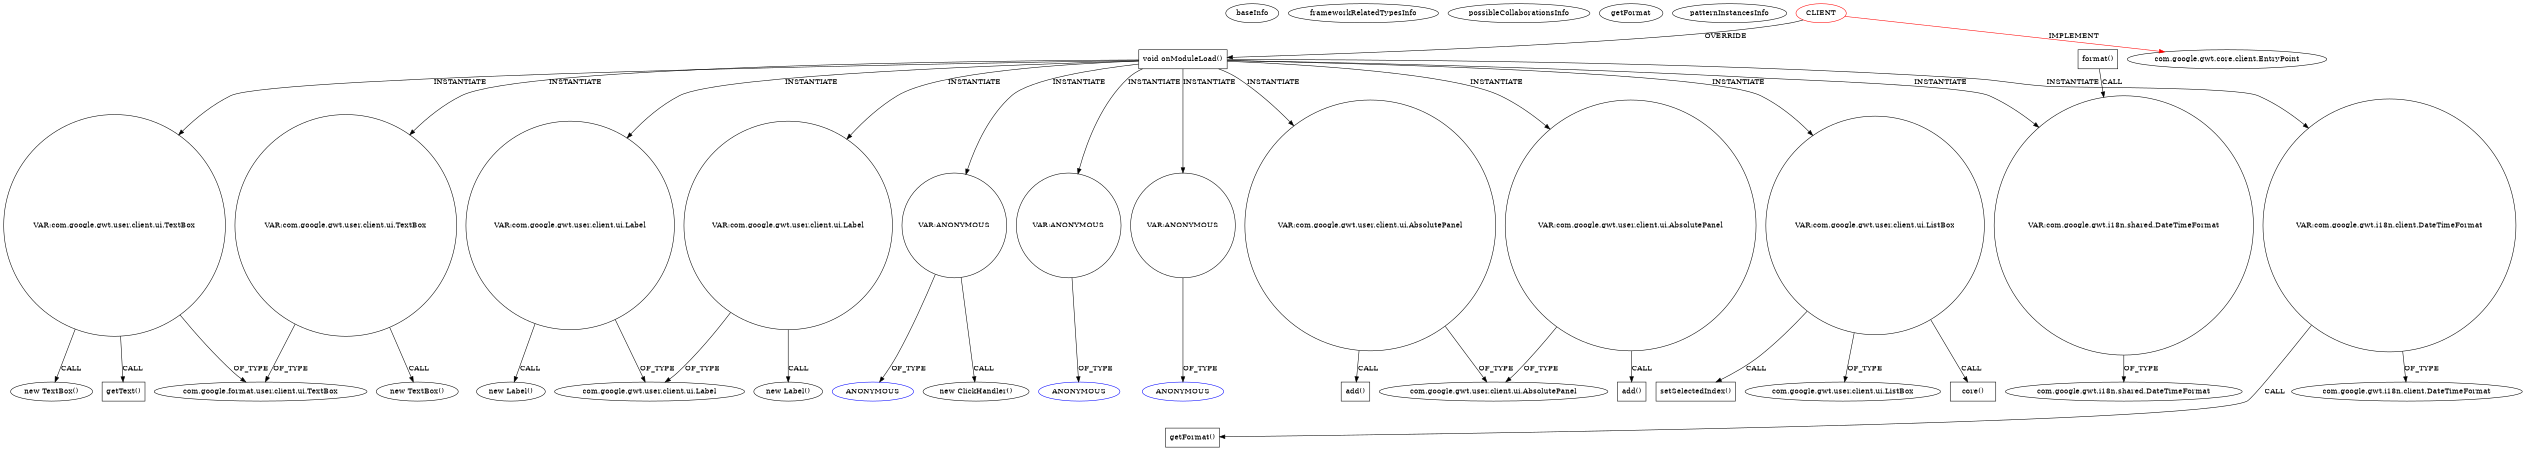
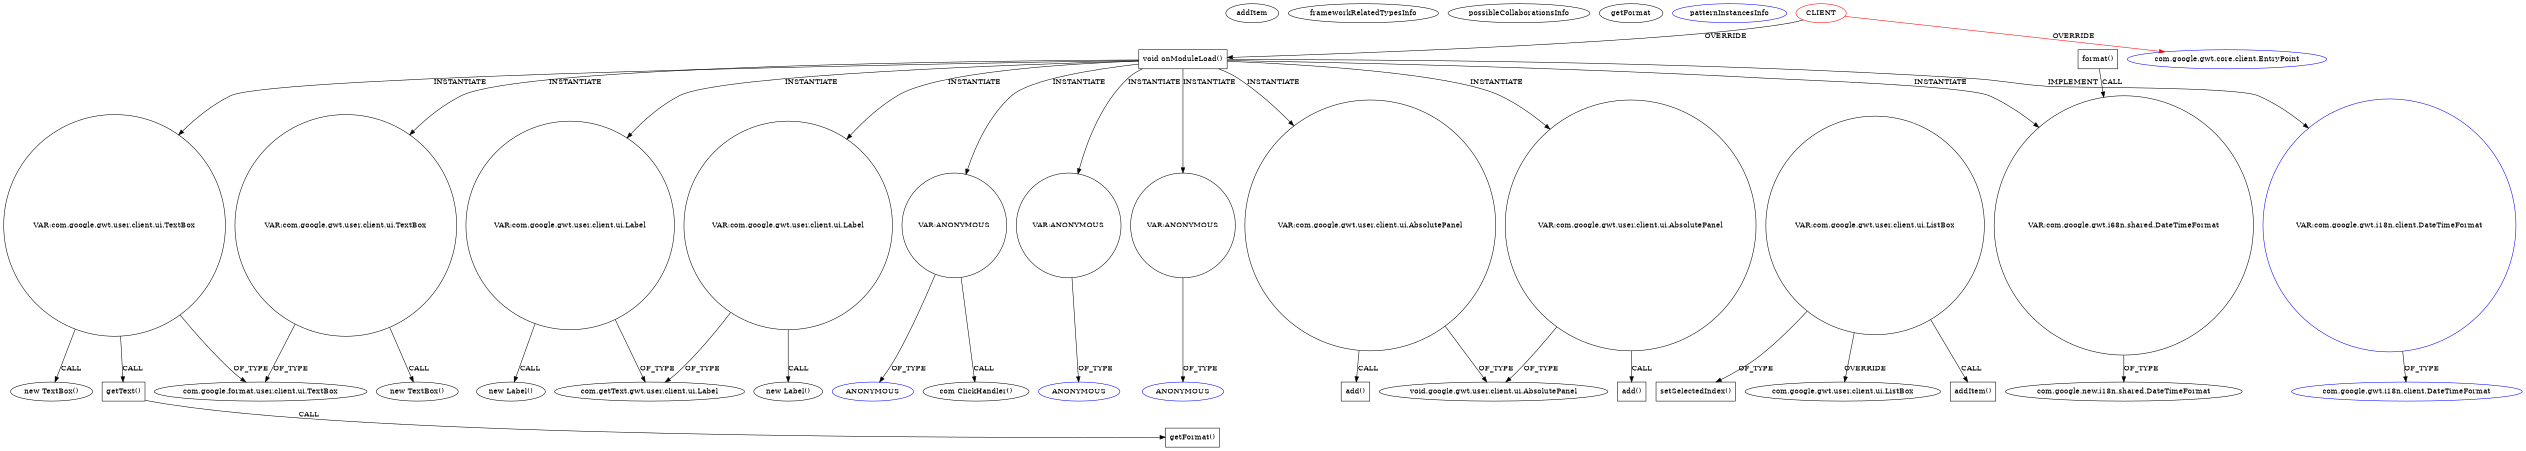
node "baseInfo": label "baseInfo" -> "addItem"
node "patternInstancesInfo": color black -> blue
edge "CLIENT" -> "com.google.gwt.core.client.EntryPoint": label "IMPLEMENT" -> "OVERRIDE"
node "com.google.gwt.core.client.EntryPoint": color black -> blue
edge "void onModuleLoad()" -> "VAR:com.google.gwt.user.client.ui.ListBox": removed, label "INSTANTIATE"
edge "void onModuleLoad()" -> "VAR:com.google.gwt.i18n.client.DateTimeFormat": label "INSTANTIATE" -> "IMPLEMENT"
node "VAR:com.google.gwt.i18n.shared.DateTimeFormat": label "VAR:com.google.gwt.i18n.shared.DateTimeFormat" -> "VAR:com.google.gwt.i68n.shared.DateTimeFormat"
node "VAR:com.google.gwt.i18n.client.DateTimeFormat": color black -> blue
edge "VAR:com.google.gwt.user.client.ui.ListBox" -> "setSelectedIndex()": label "CALL" -> "OF_TYPE"
edge "VAR:com.google.gwt.user.client.ui.ListBox" -> "com.google.gwt.user.client.ui.ListBox": label "OF_TYPE" -> "OVERRIDE"
node "com.google.gwt.user.client.ui.Label": label "com.google.gwt.user.client.ui.Label" -> "com.getText.gwt.user.client.ui.Label"
node "new ClickHandler()": label "new ClickHandler()" -> "com ClickHandler()"
node "com.google.gwt.user.client.ui.AbsolutePanel": label "com.google.gwt.user.client.ui.AbsolutePanel" -> "void.google.gwt.user.client.ui.AbsolutePanel"
node "core()": label "core()" -> "addItem()"
node "com.google.gwt.i18n.shared.DateTimeFormat": label "com.google.gwt.i18n.shared.DateTimeFormat" -> "com.google.new.i18n.shared.DateTimeFormat"
node "com.google.gwt.i18n.client.DateTimeFormat": color black -> blue
edge "VAR:com.google.gwt.i18n.client.DateTimeFormat" -> "getFormat()": now "getText()" -> "getFormat()"
